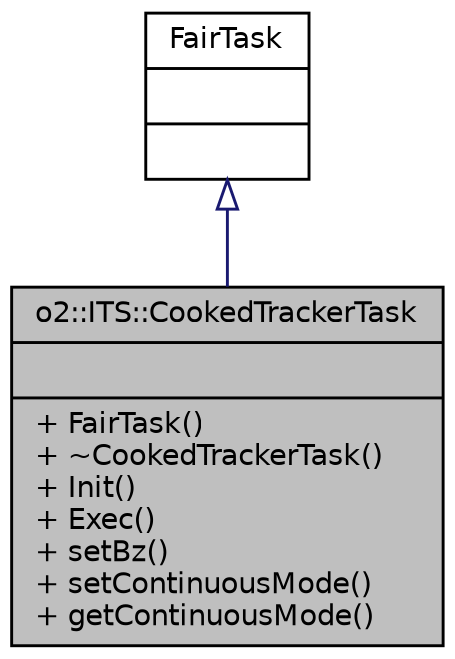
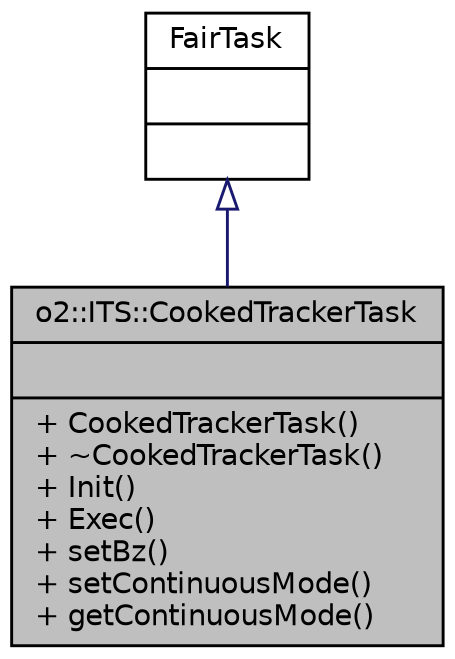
node "o2::ITS::CookedTrackerTask": text "+ FairTask()" -> "+ CookedTrackerTask()"
